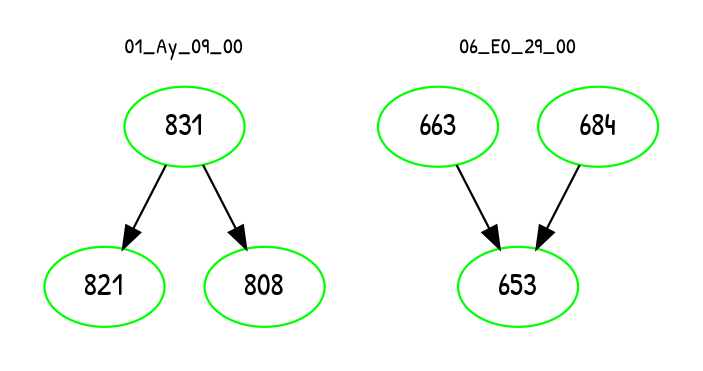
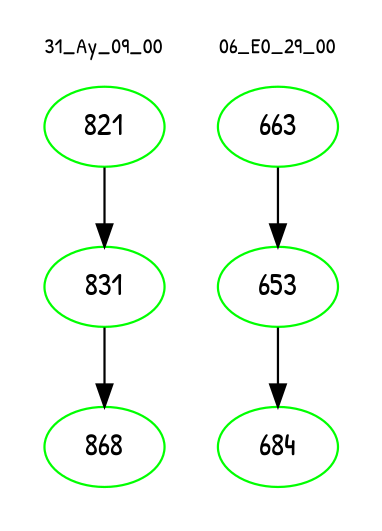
cluster "01_Ay_09_00": label "01_Ay_09_00" -> "31_Ay_09_00"
edge "831" -> "821": reversed
edge "684" -> "653": reversed
node "808": label "808" -> "868"
